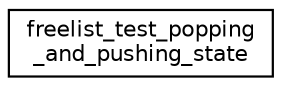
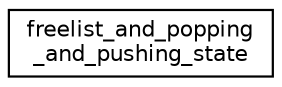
node "freelist_test_popping _and_pushing_state": label "freelist_test_popping _and_pushing_state" -> "freelist_and_popping _and_pushing_state"
